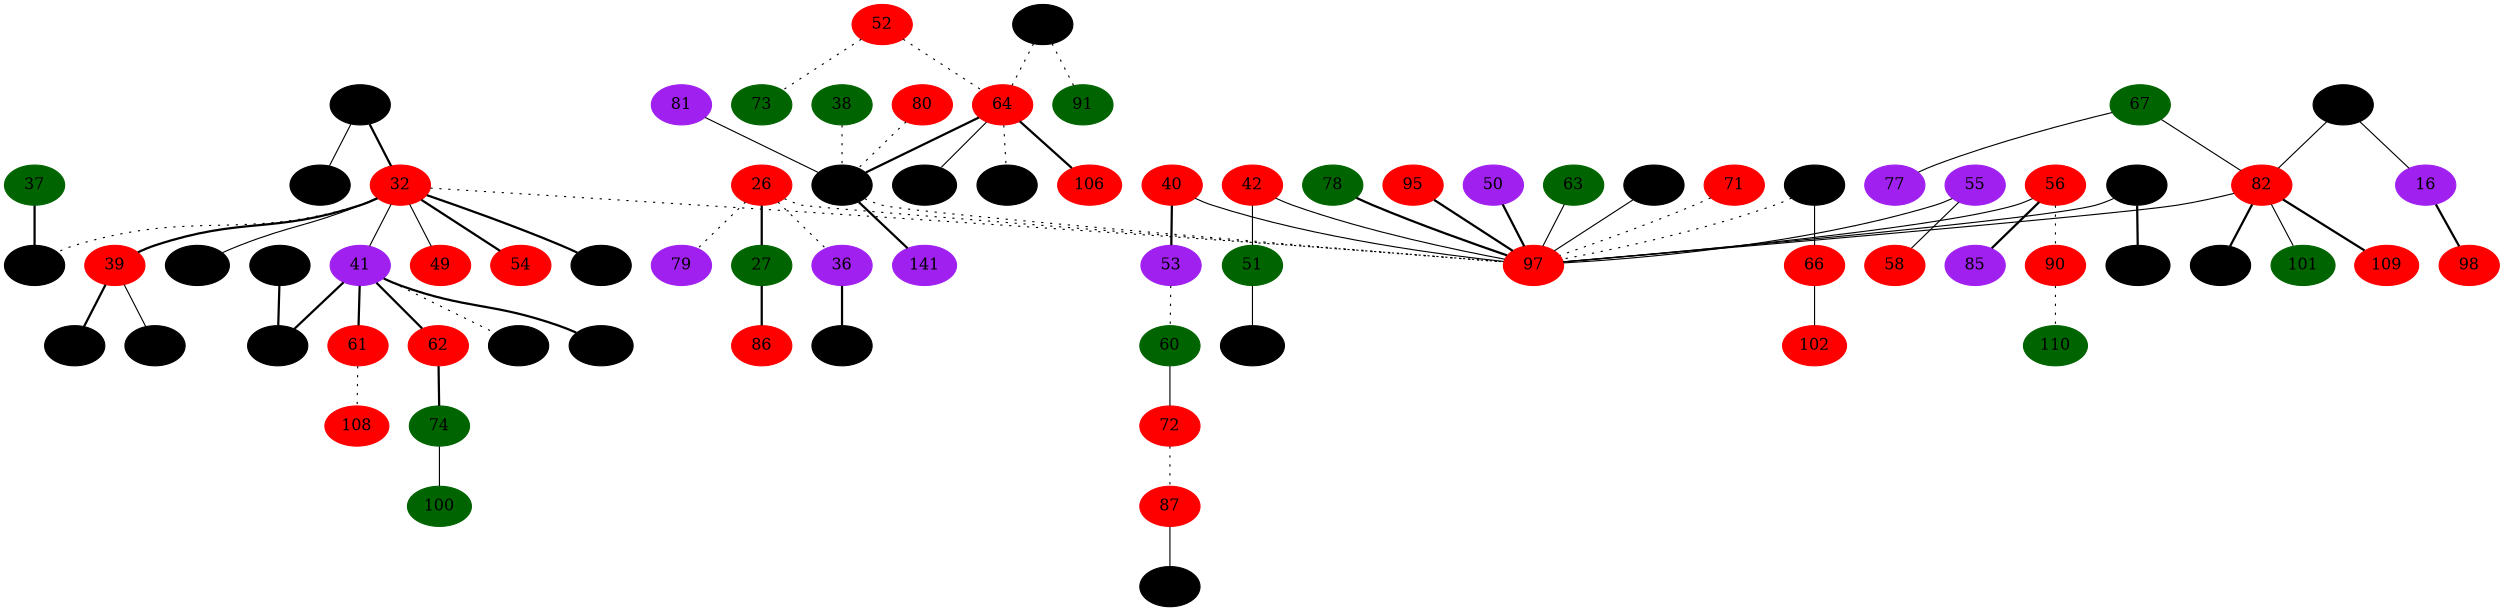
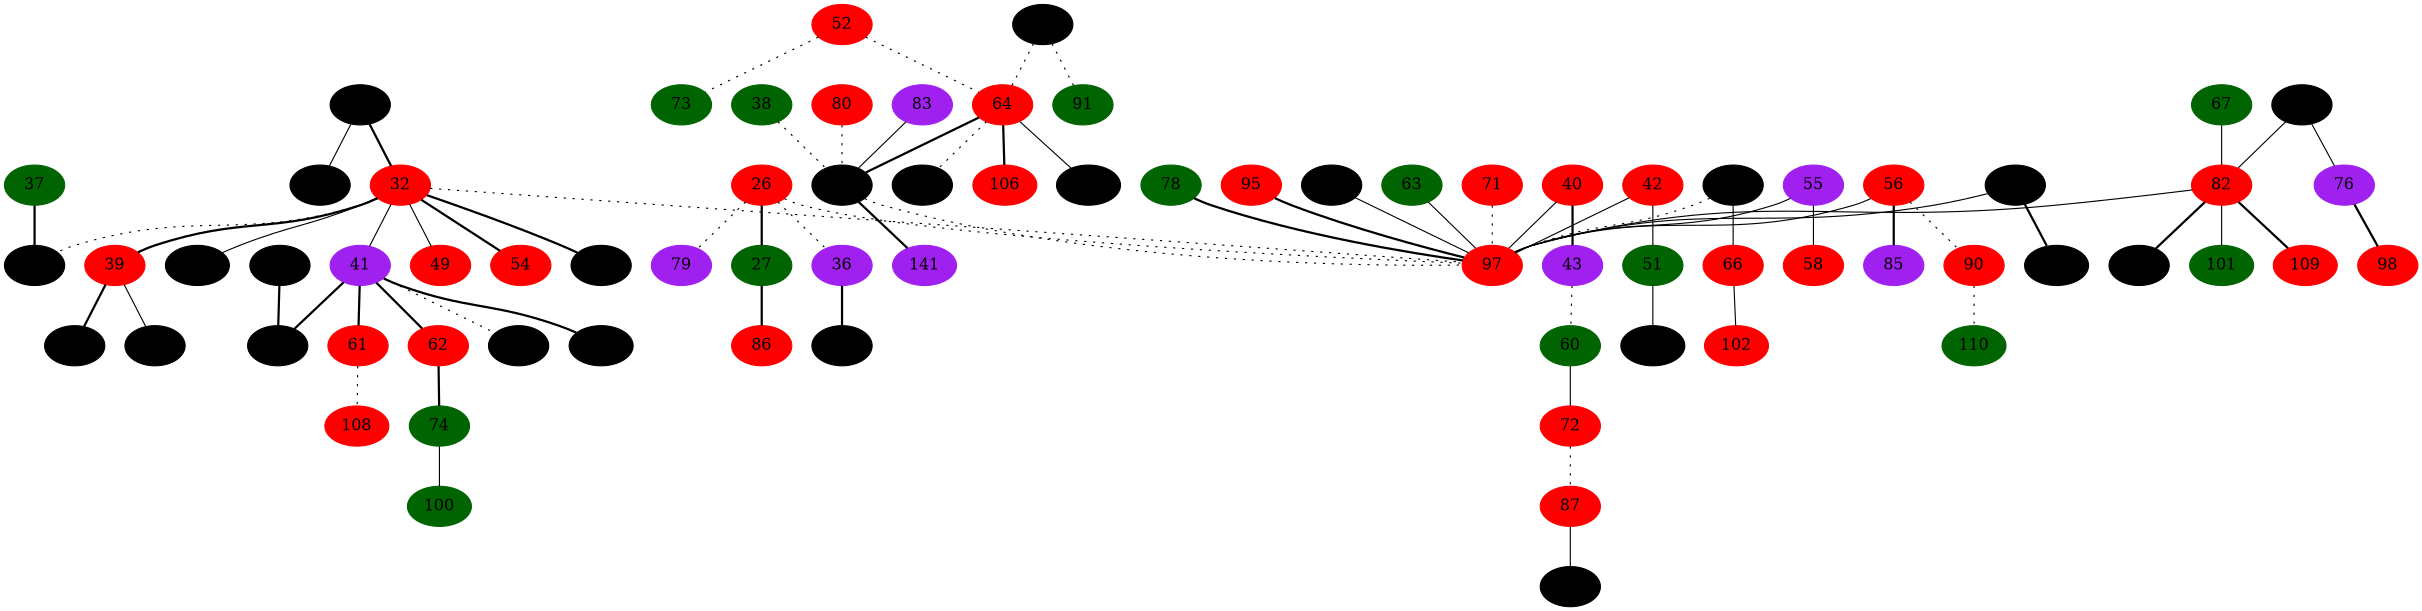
node "81": label "81" -> "83"
node "50": removed
node "77": removed
node "16": label "16" -> "76"
node "53": label "53" -> "43"
